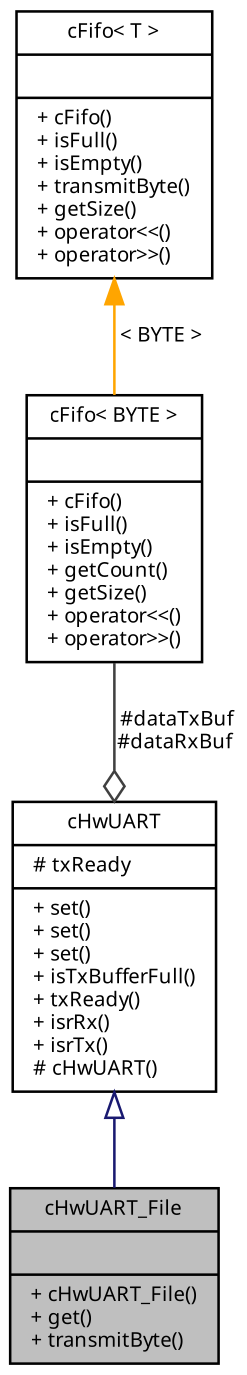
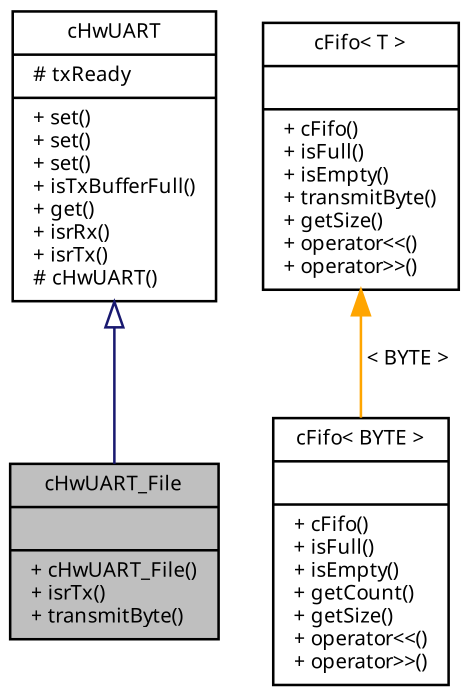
edge "cFifo< BYTE >" -> "cHwUART": removed, label "#dataTxBuf #dataRxBuf"
node "cHwUART": text "+ txReady()" -> "+ get()"
node "cHwUART_File": text "+ get()" -> "+ isrTx()"
